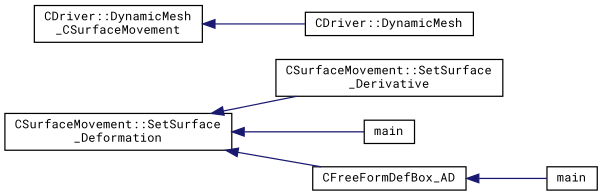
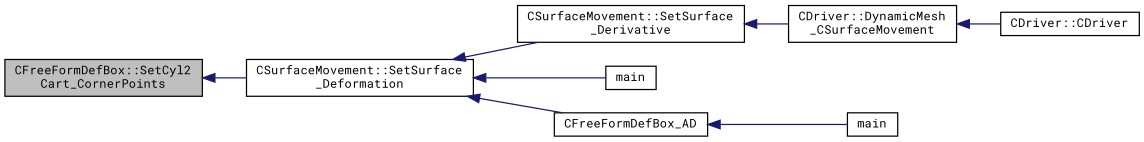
node "CDriver::DynamicMesh": label "CDriver::DynamicMesh" -> "CDriver::CDriver"
edge "CDriver::DynamicMesh _CSurfaceMovement" -> "CSurfaceMovement::SetSurface _Derivative": added
node "CFreeFormDefBox::SetCyl2 Cart_CornerPoints": added
